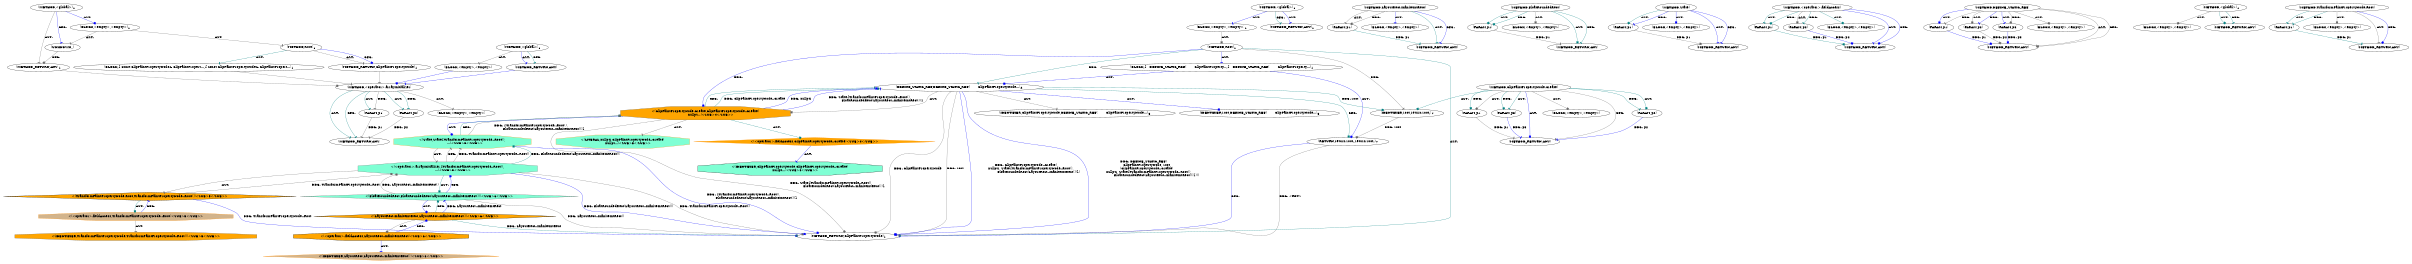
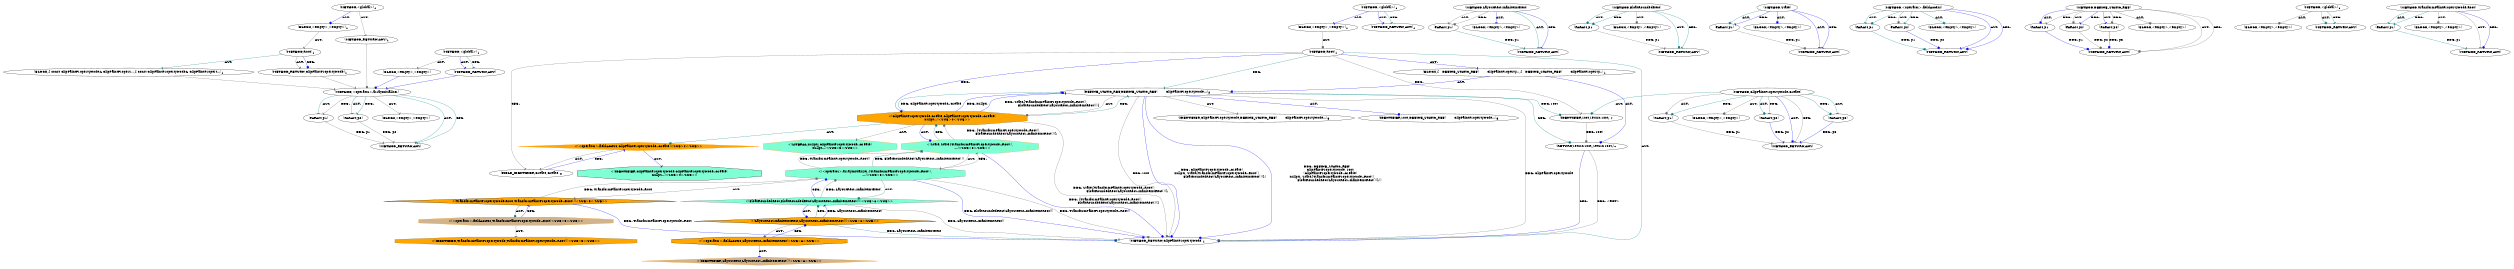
node "(UNKNOWN,,)": removed
node "(FIELD_IDENTIFIER,Create,Create)": added
